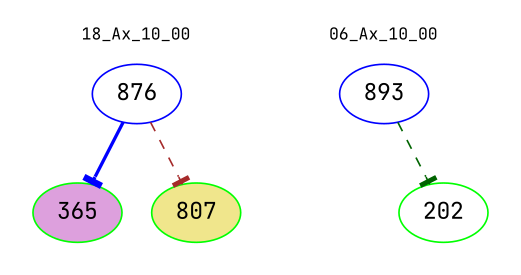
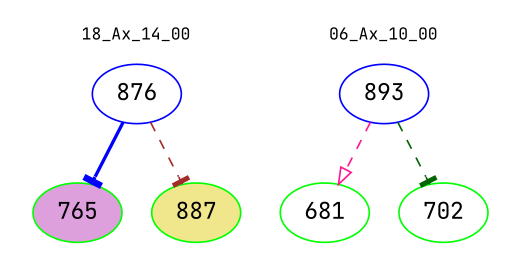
cluster "18_Ax_10_00": label "18_Ax_10_00" -> "18_Ax_14_00"
node "365": label "365" -> "765"
node "807": label "807" -> "887"
node "681": added
node "202": label "202" -> "702"
